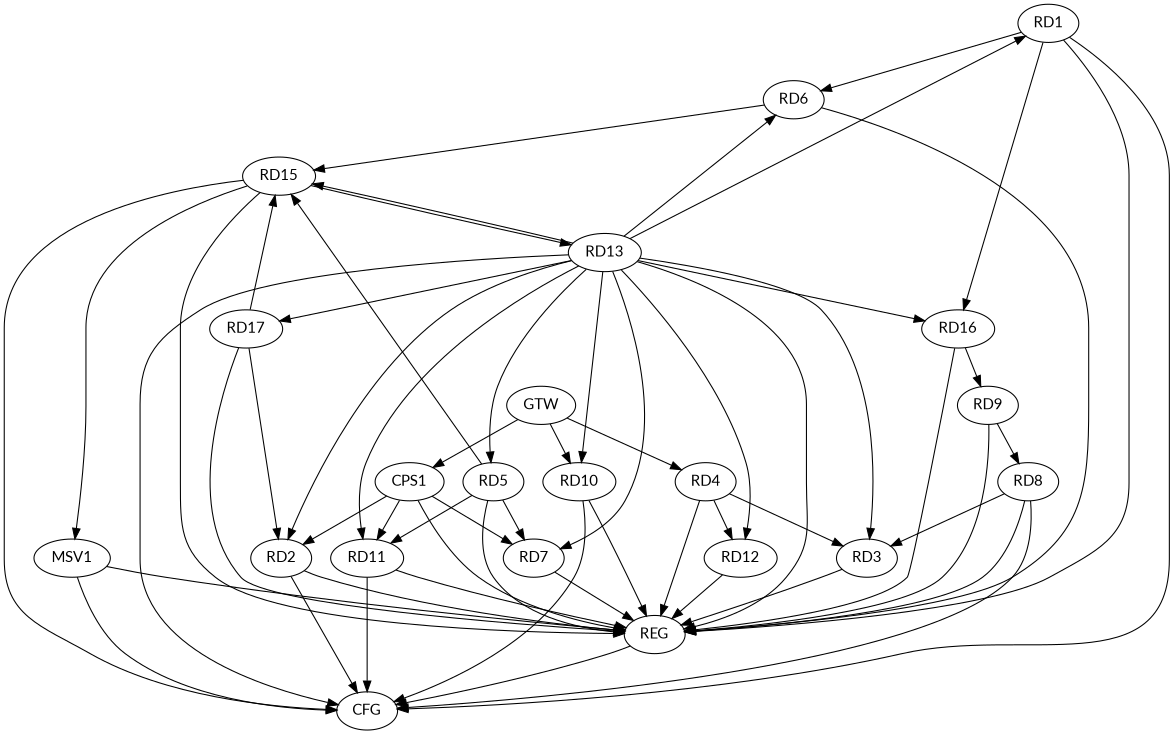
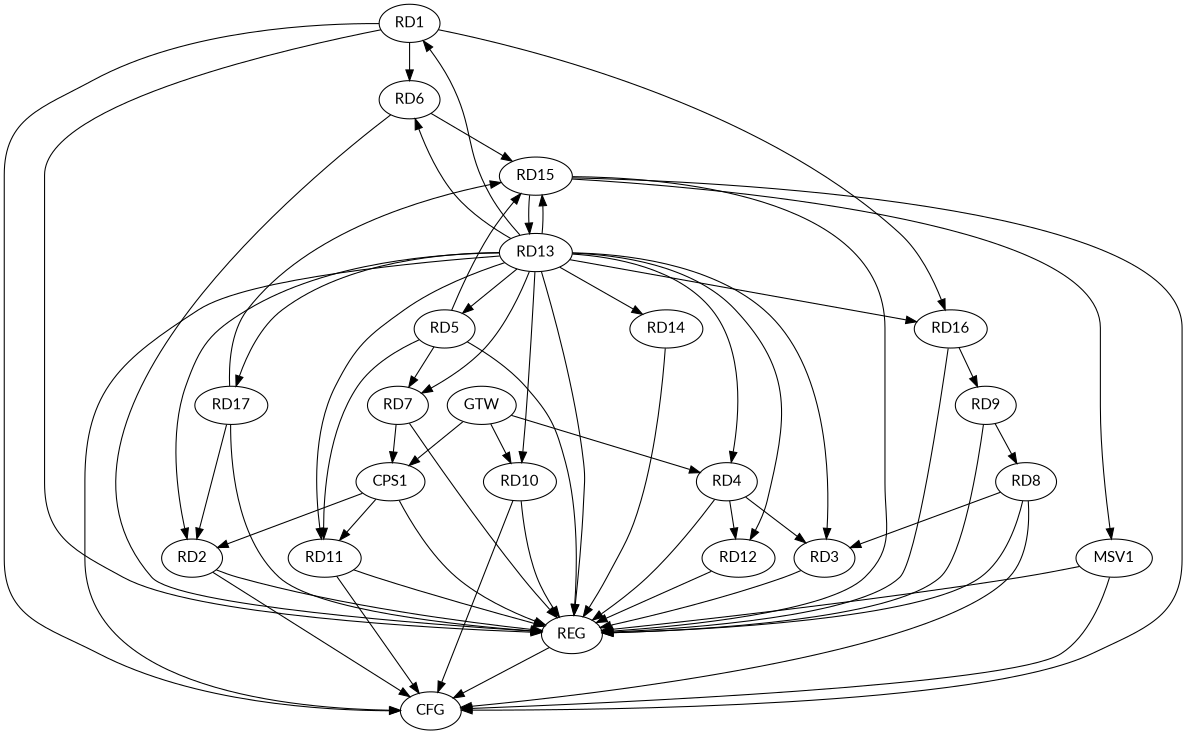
edge "RD13" -> "RD4": added
node "RD14": added
edge "CPS1" -> "RD7": reversed
